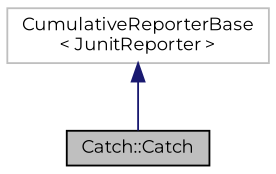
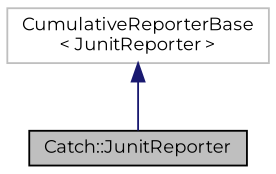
node "Catch::Catch": label "Catch::Catch" -> "Catch::JunitReporter"
